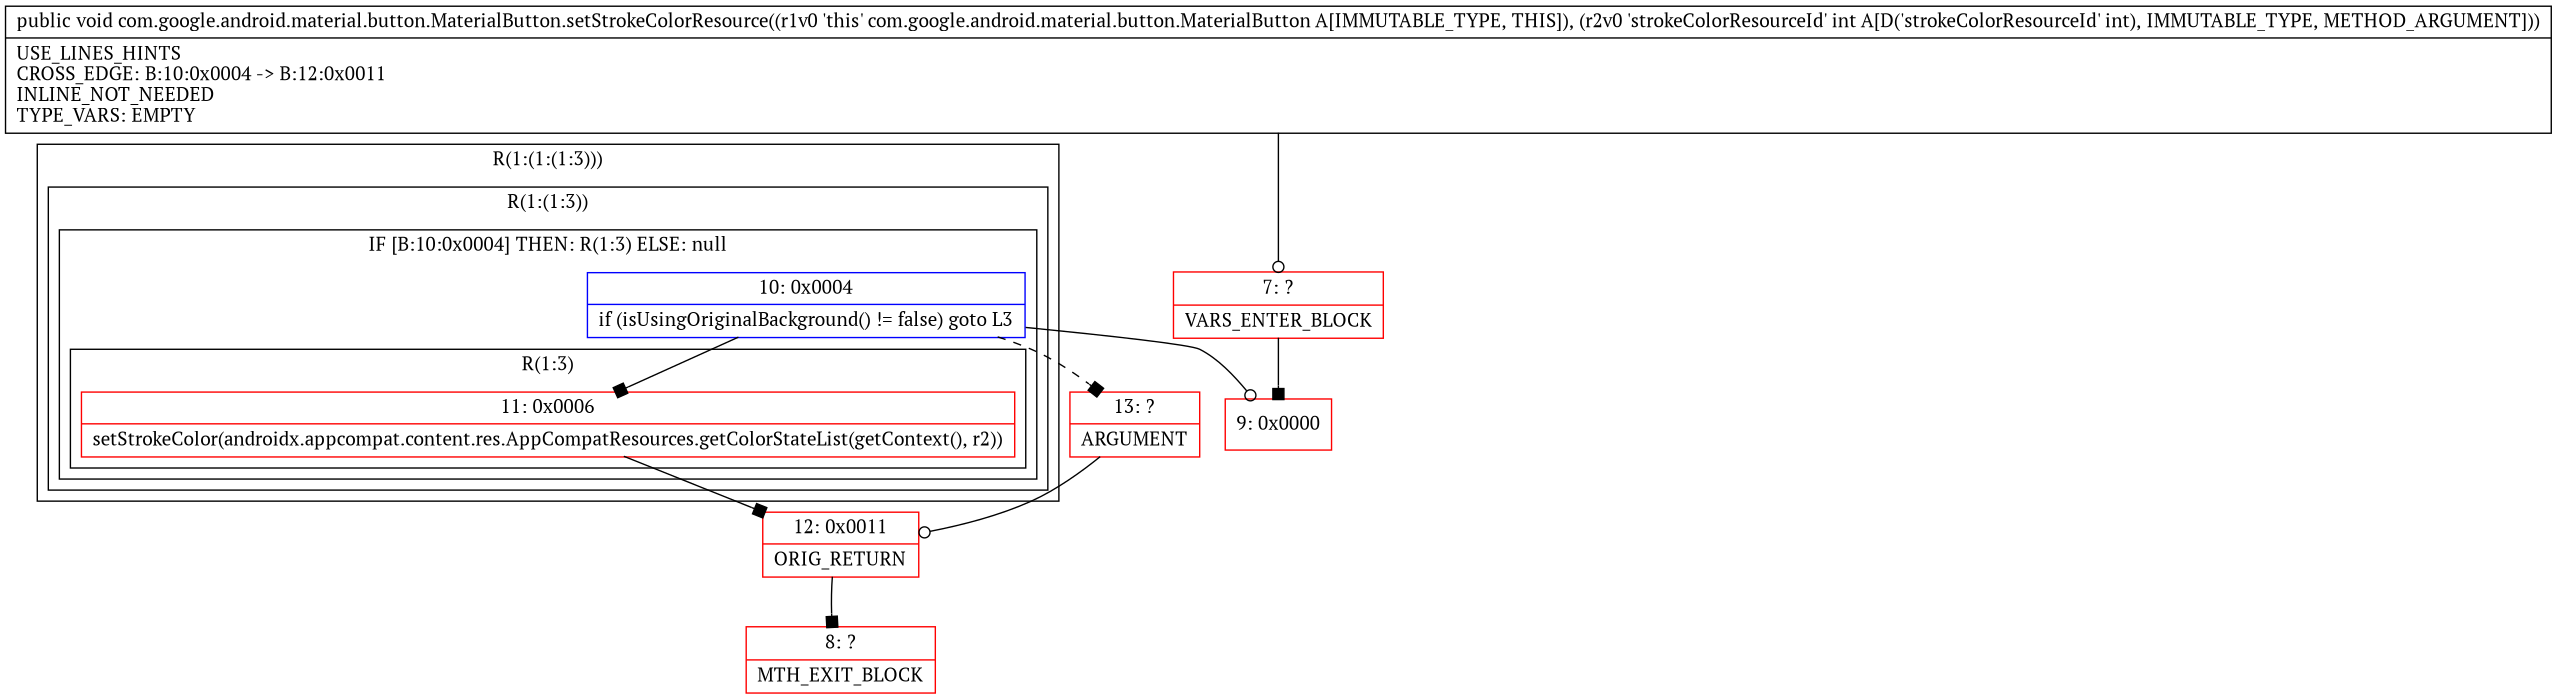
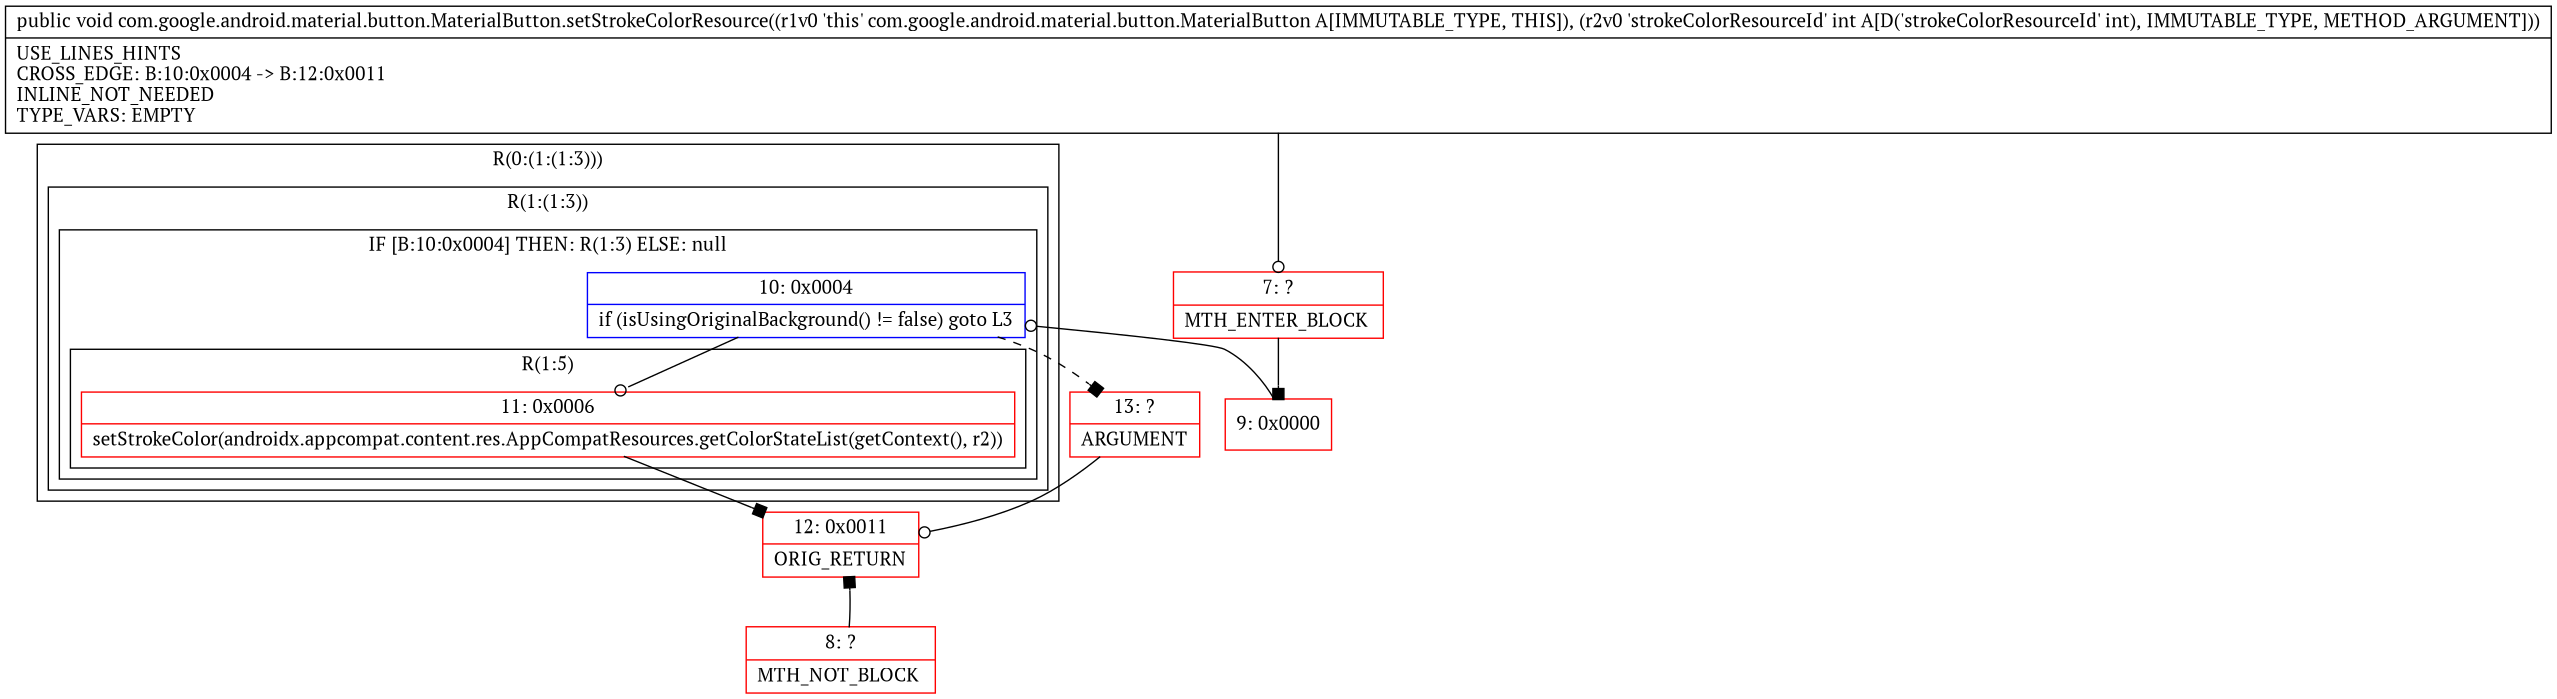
cluster "R(1:(1:(1:3)))": label "R(1:(1:(1:3)))" -> "R(0:(1:(1:3)))"
node "7: ?": text "VARS_ENTER_BLOCK" -> "MTH_ENTER_BLOCK"
edge "10: 0x0004" -> "9: 0x0000": reversed
edge "10: 0x0004" -> "11: 0x0006": arrowhead box -> odot
cluster "R(1:3)": label "R(1:3)" -> "R(1:5)"
edge "12: 0x0011" -> "8: ?": reversed
node "8: ?": text "MTH_EXIT_BLOCK" -> "MTH_NOT_BLOCK"
